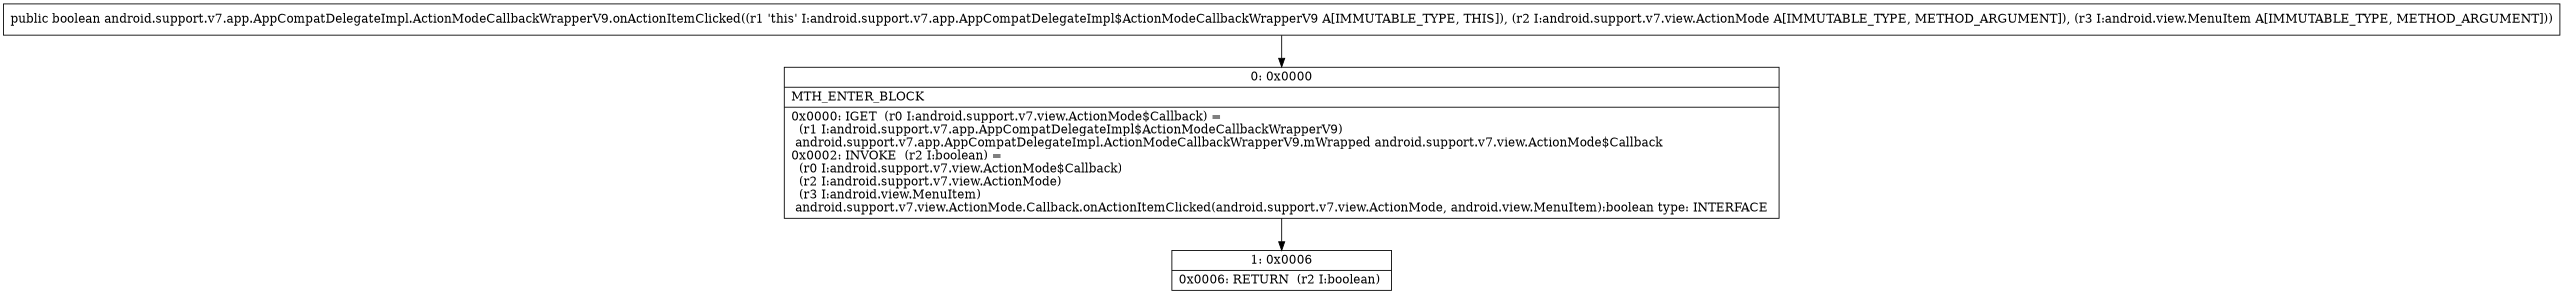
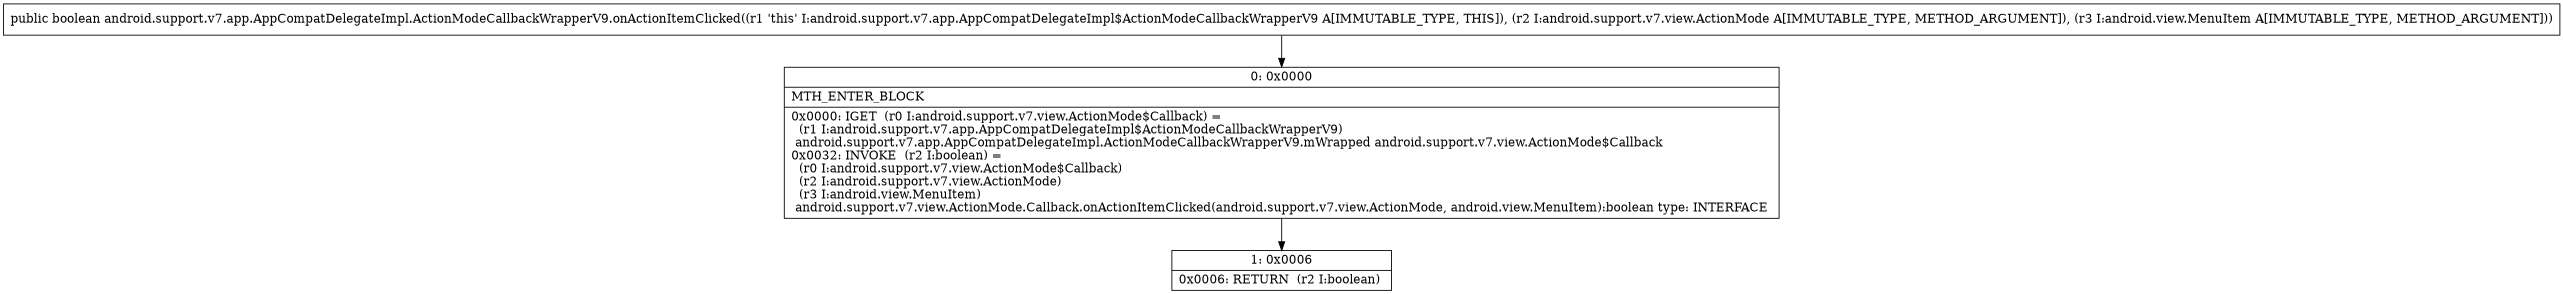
node "0: 0x0000": text "0x0002: INVOKE  (r2 I:boolean) =" -> "0x0032: INVOKE  (r2 I:boolean) ="
